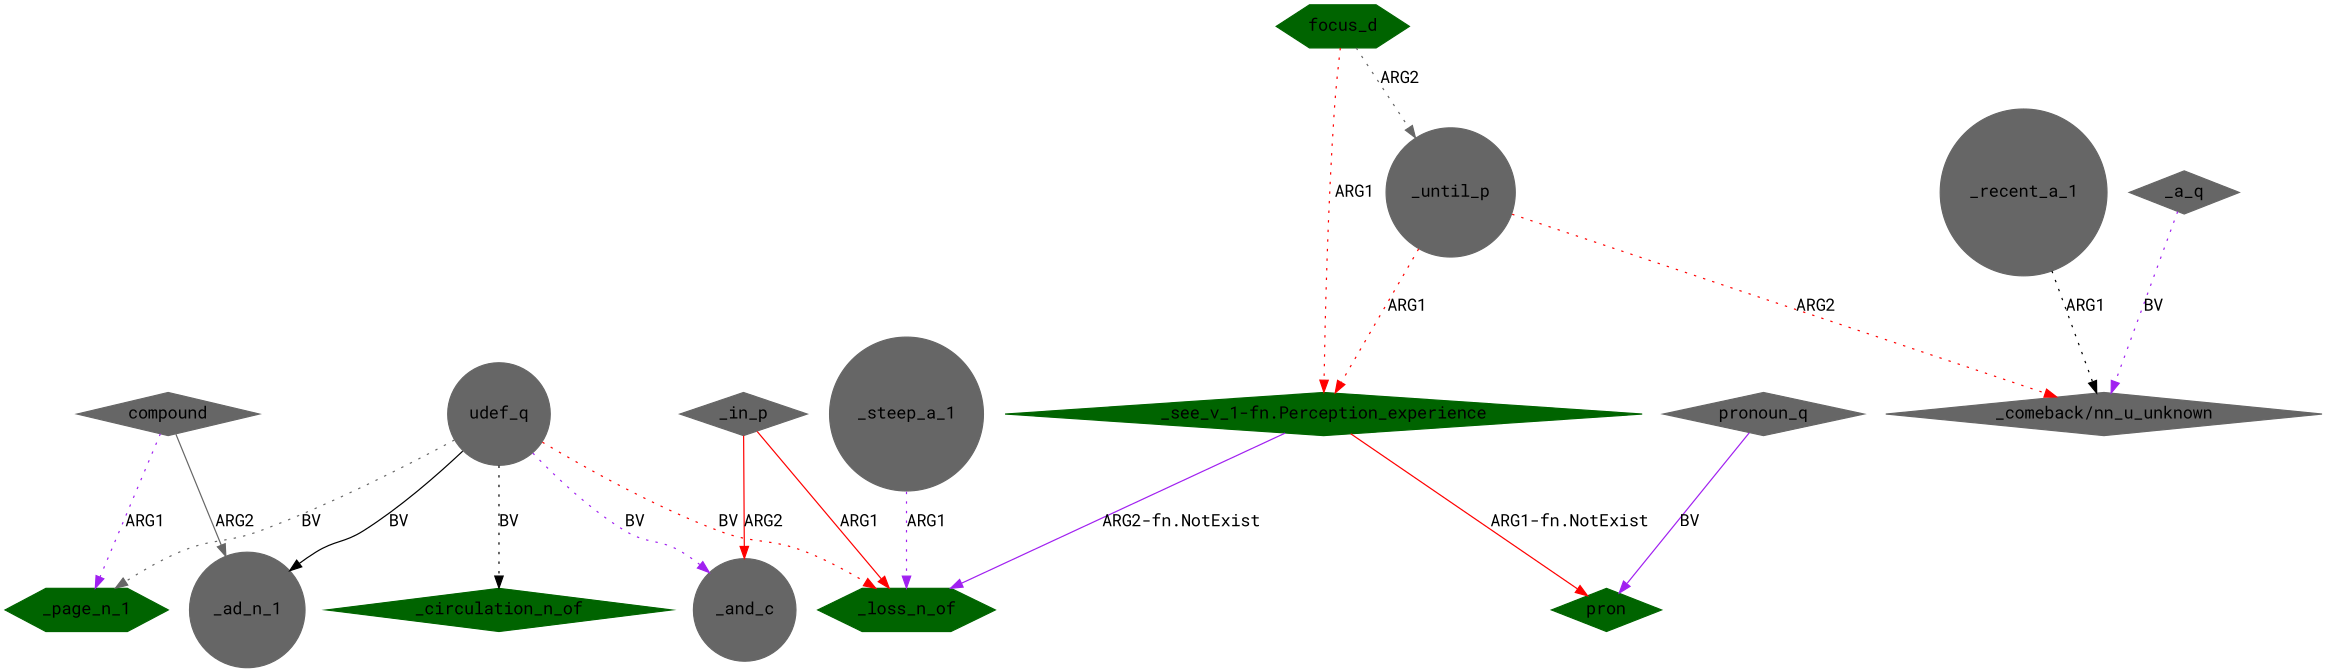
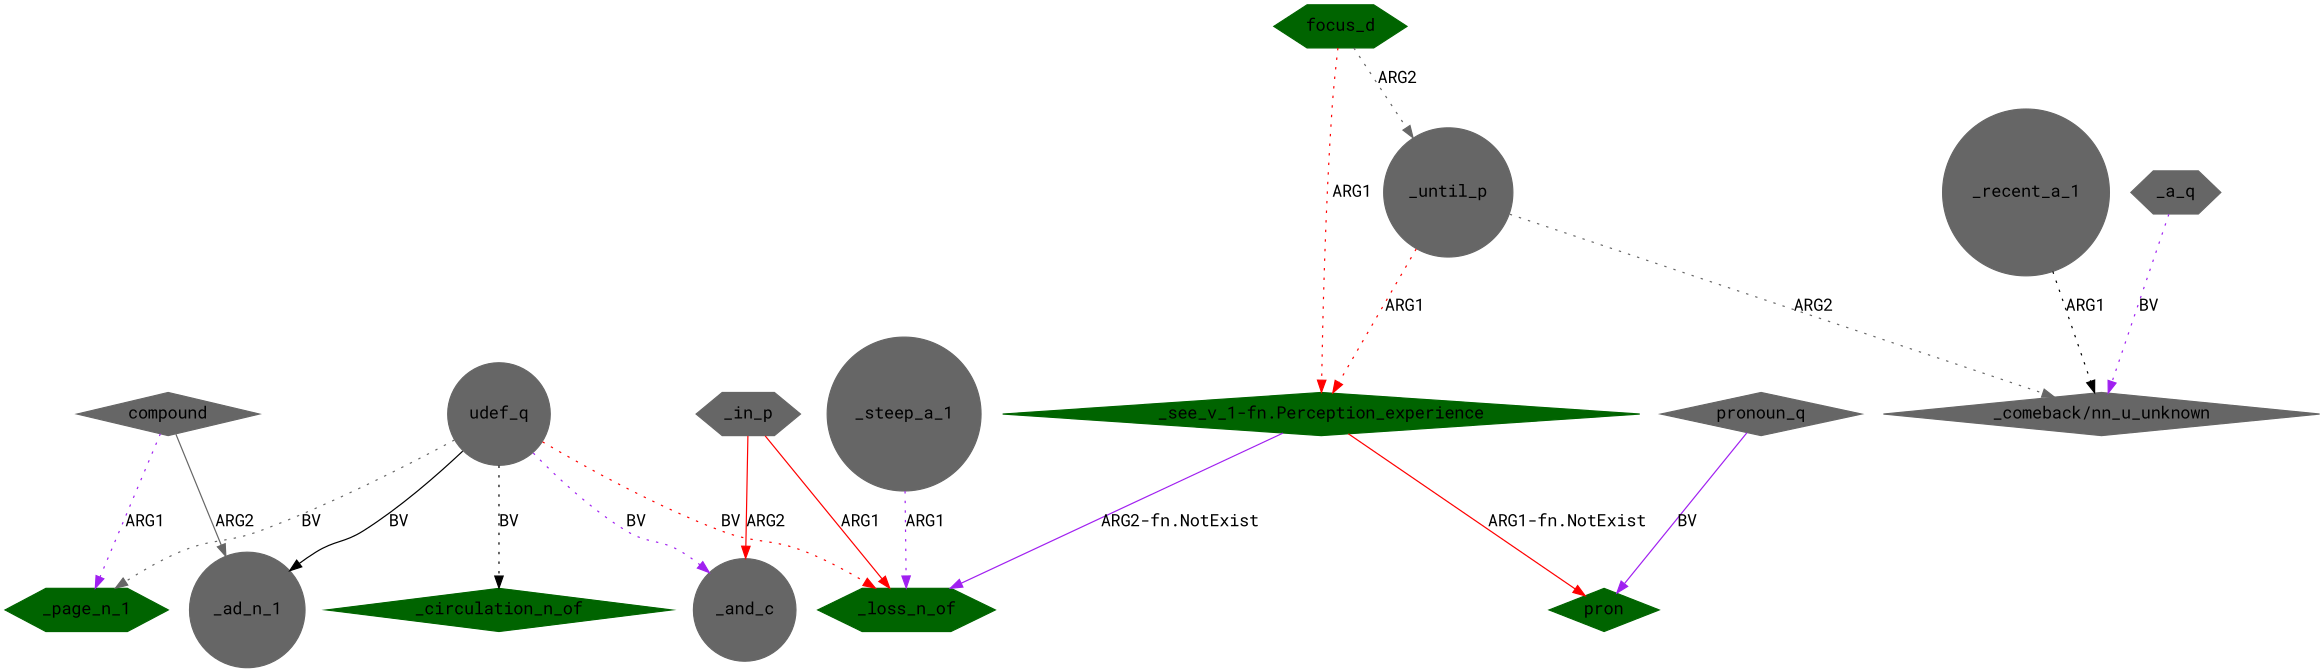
node "_a_q": shape diamond -> hexagon
edge "_until_p" -> "_comeback/nn_u_unknown": color red -> gray40
node "_in_p": shape diamond -> hexagon
